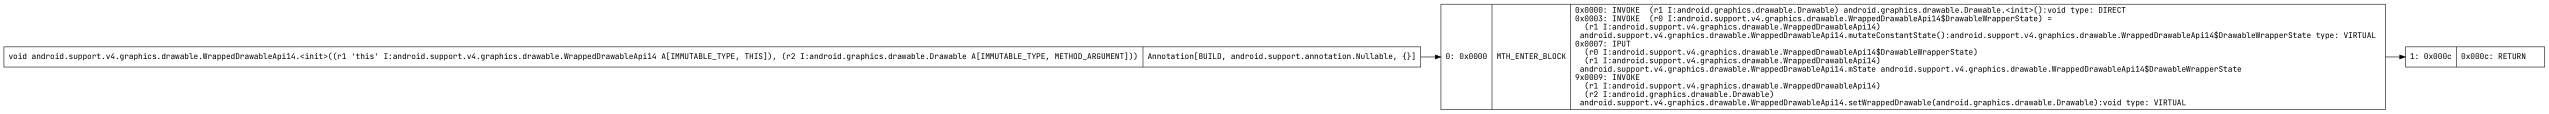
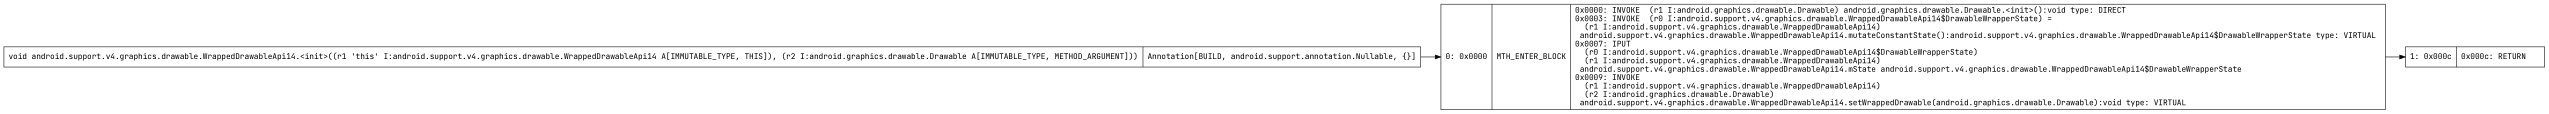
node "0: 0x0000": text "9x0009: INVOKE" -> "0x0009: INVOKE"
